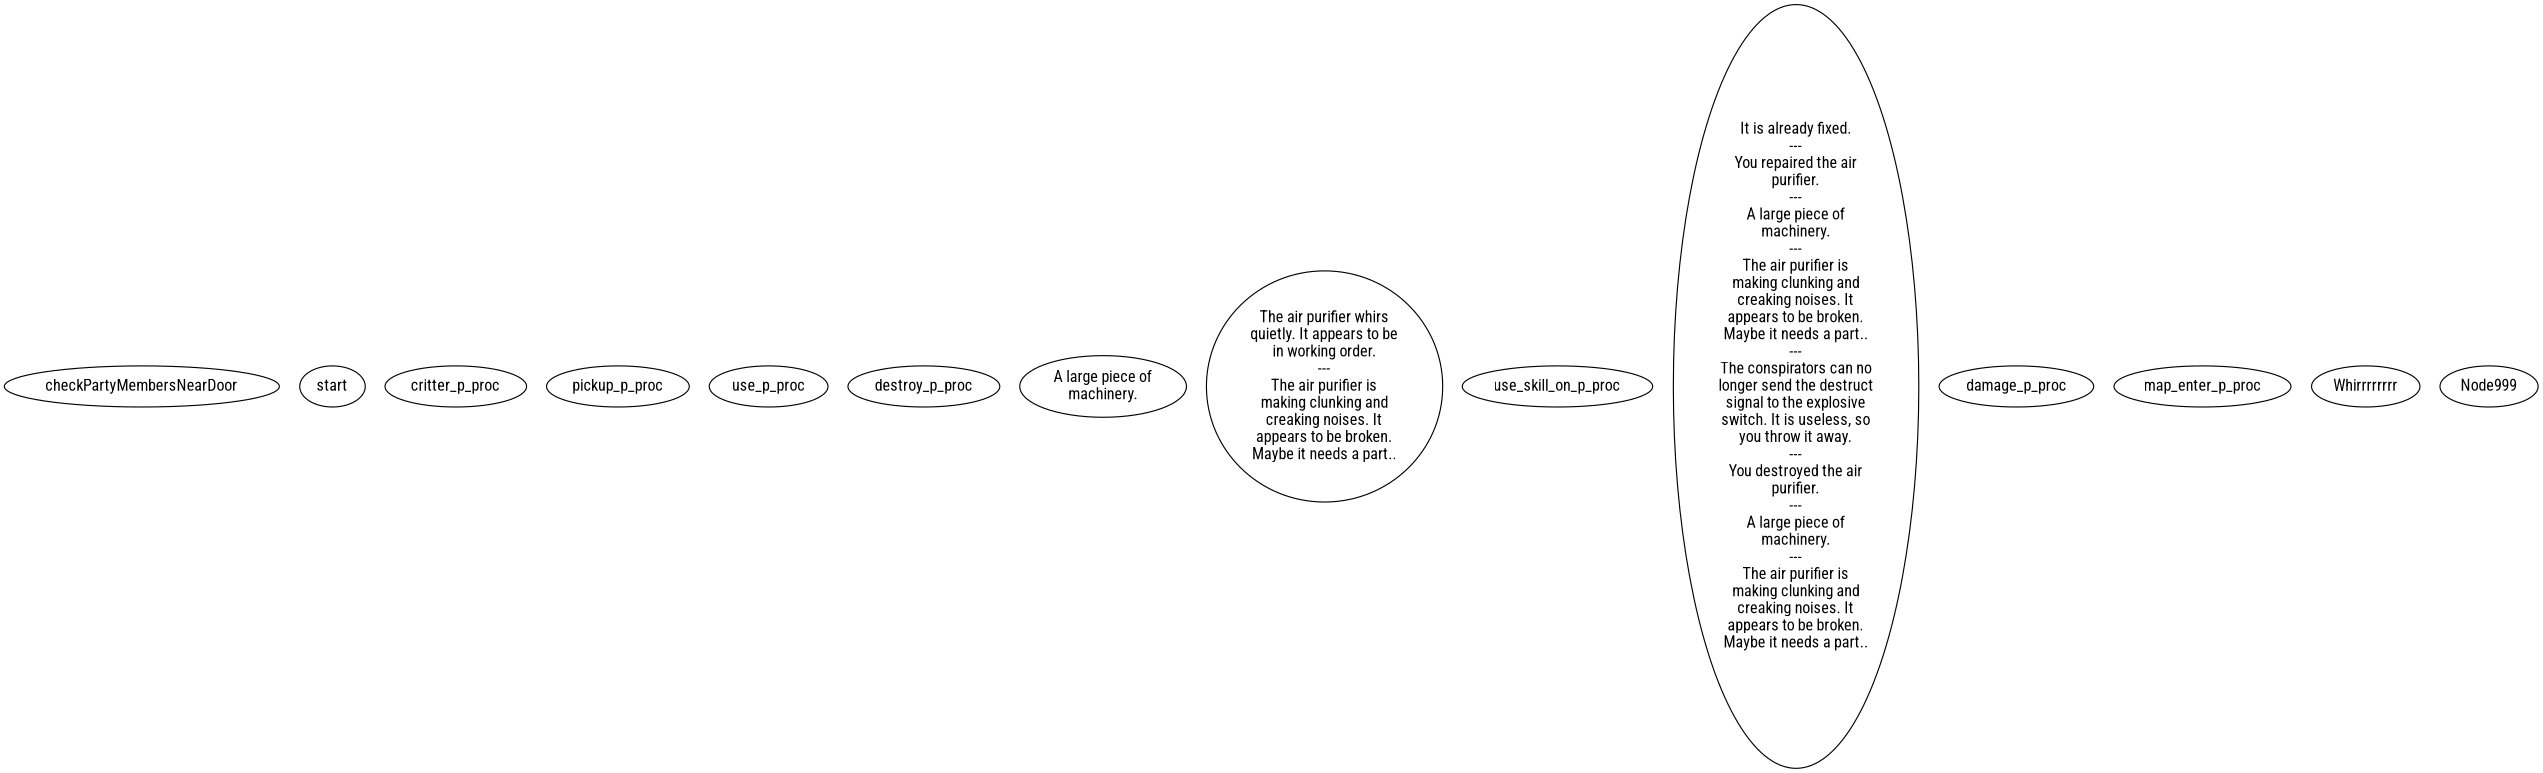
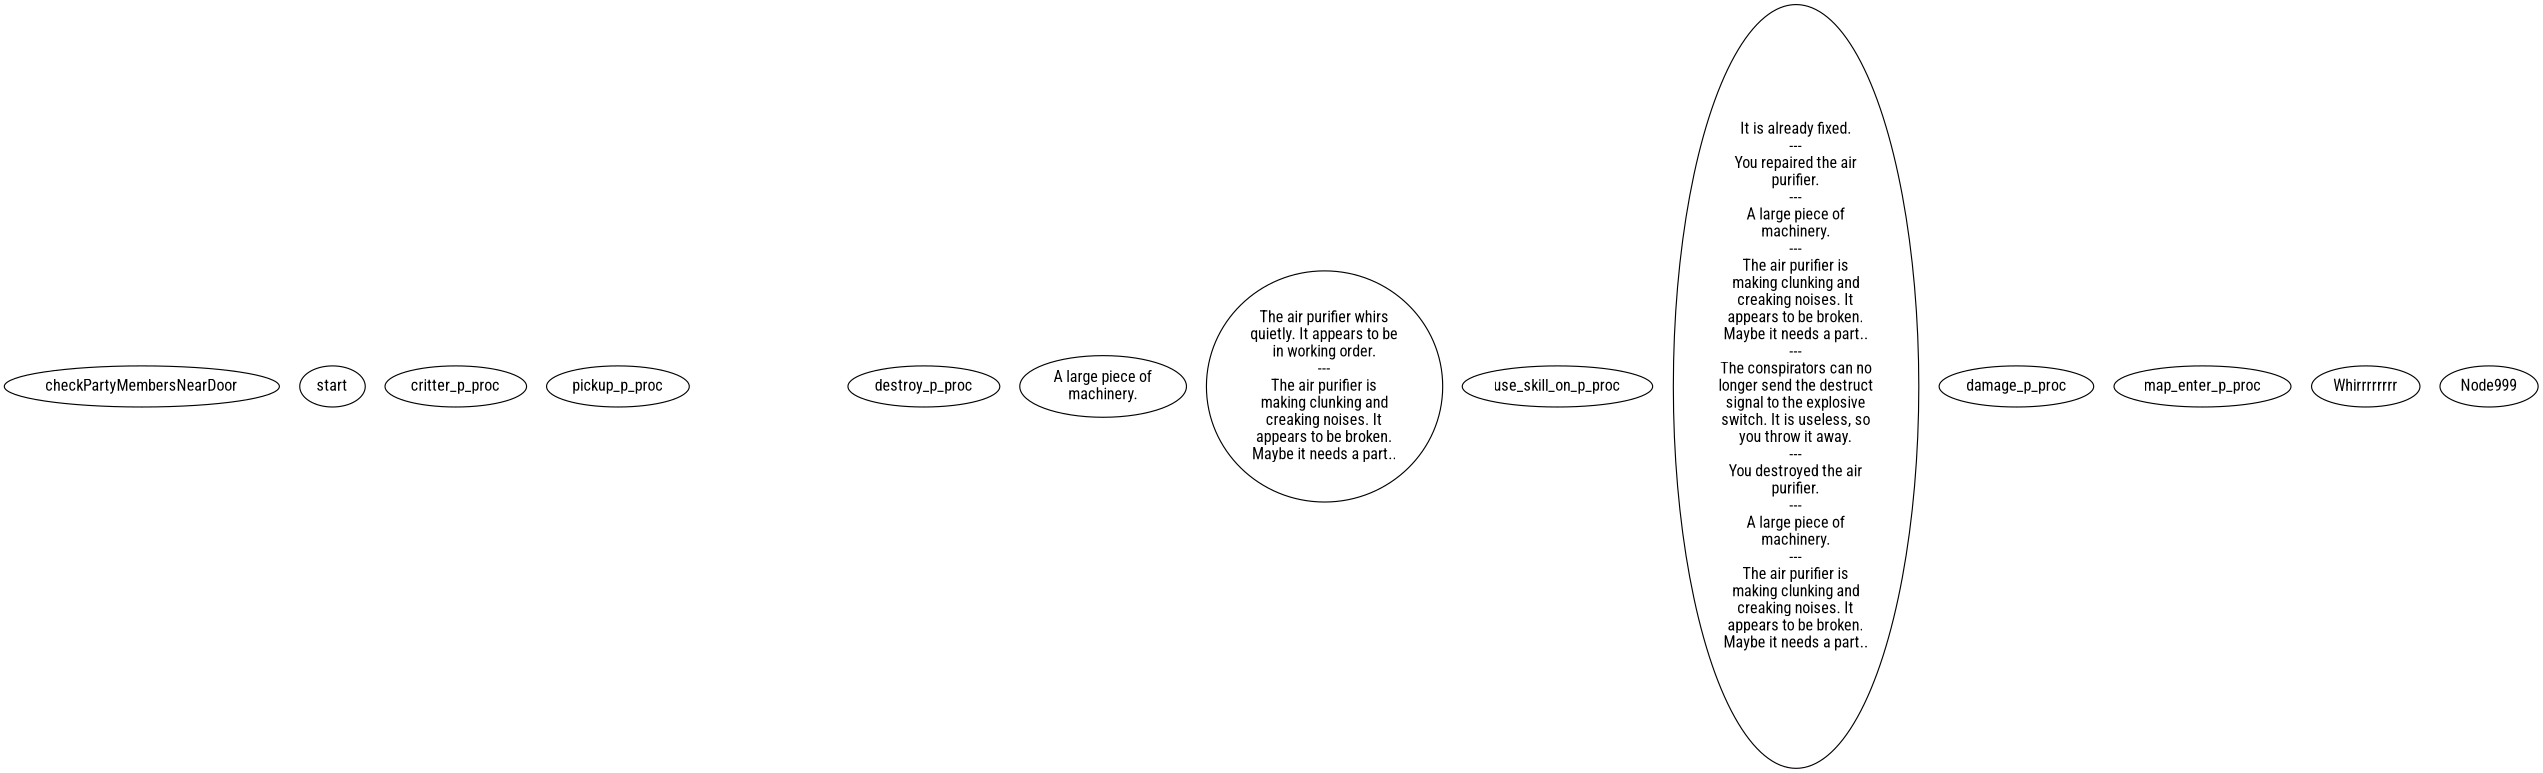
node "use_p_proc": removed
